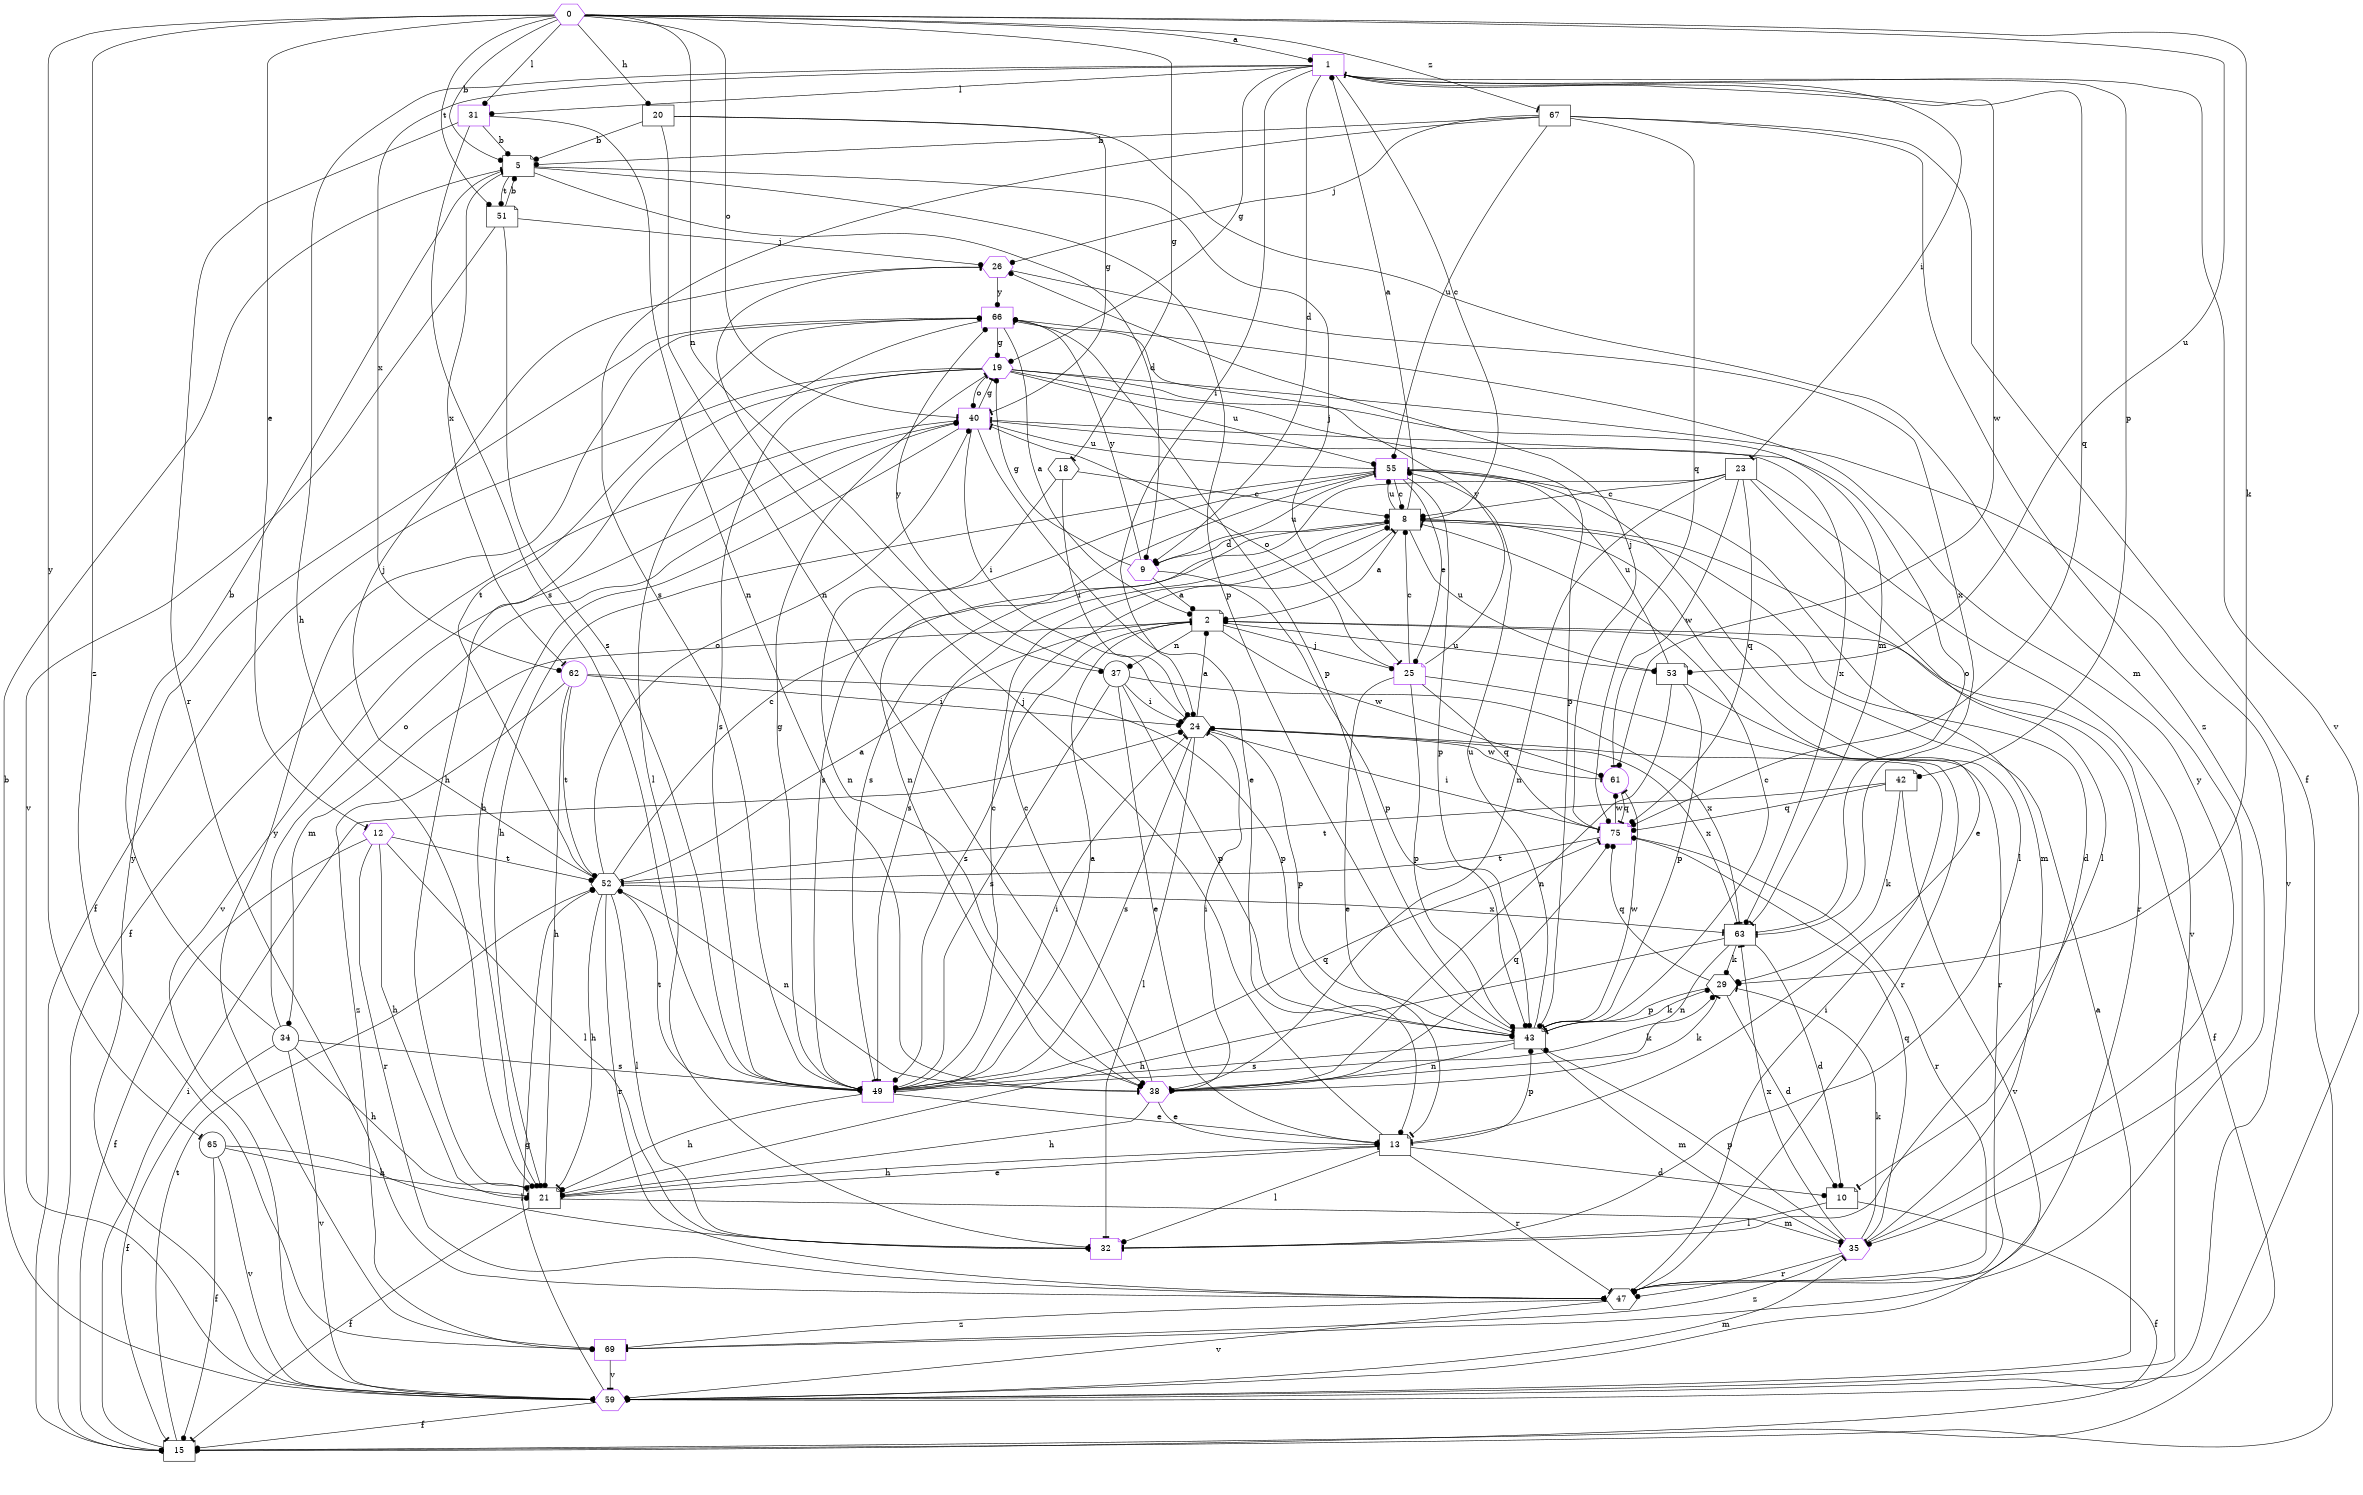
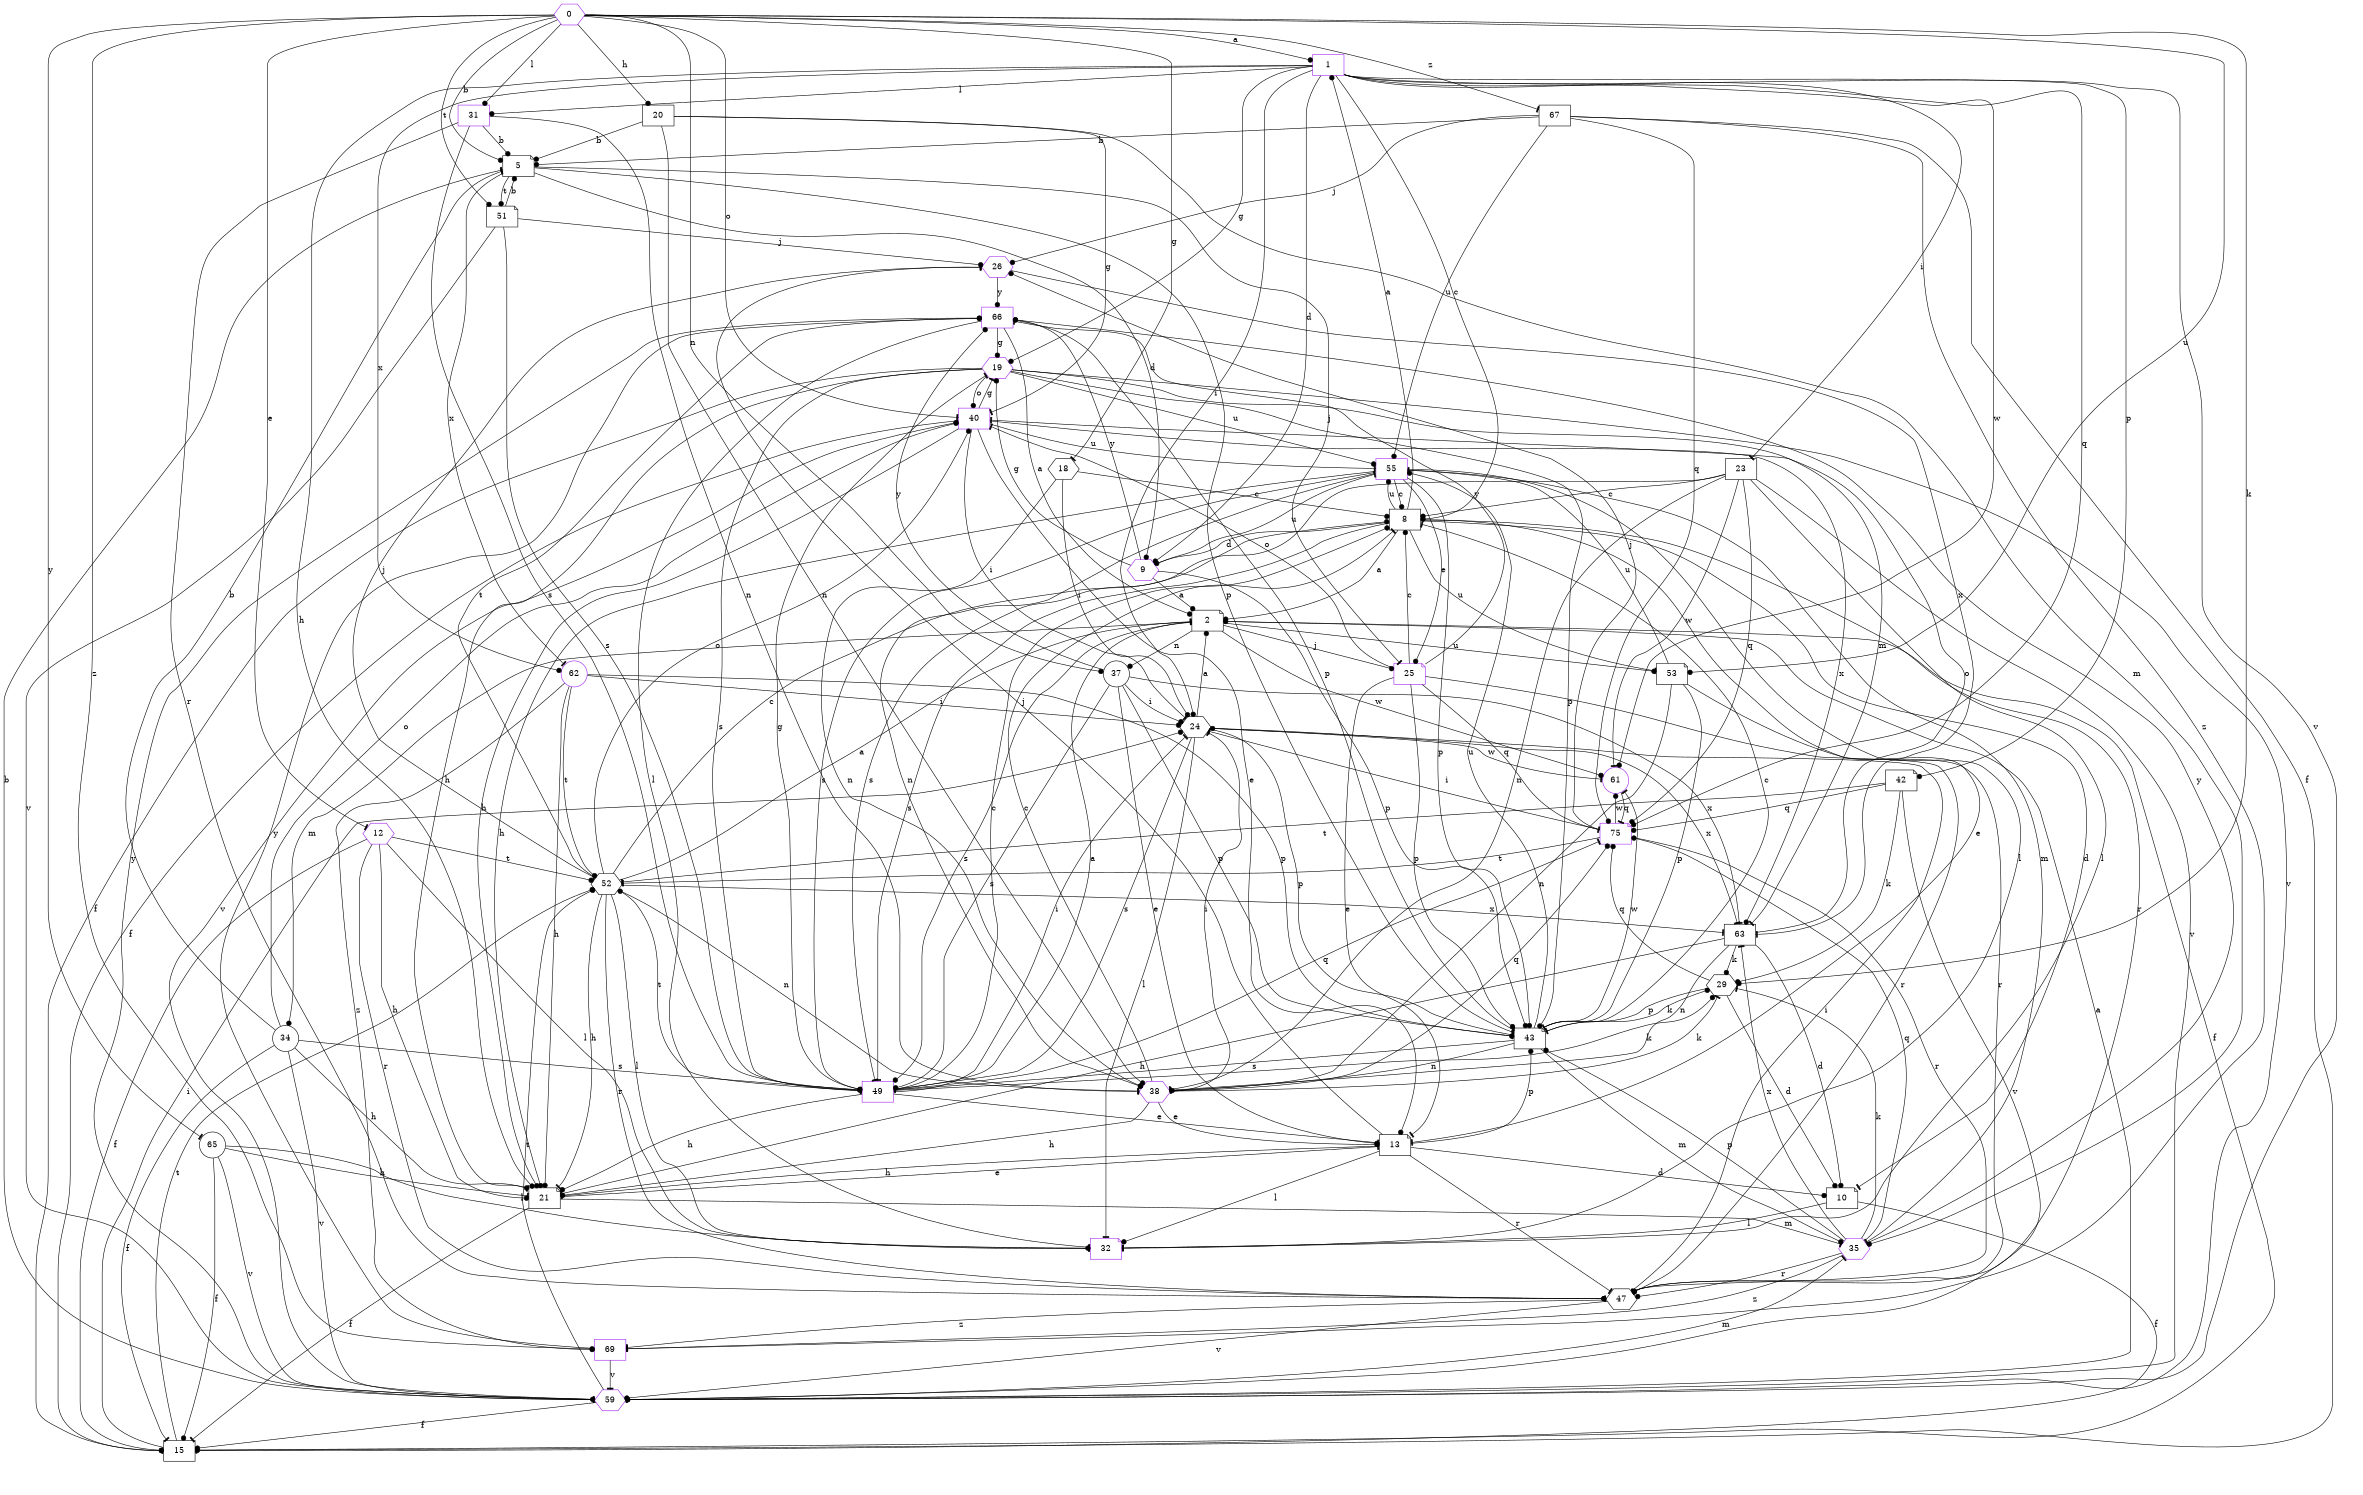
edge "67" -> "49": removed, label "s"
edge "59" -> "52": label "g" -> "t"
edge "59" -> "1": reversed
